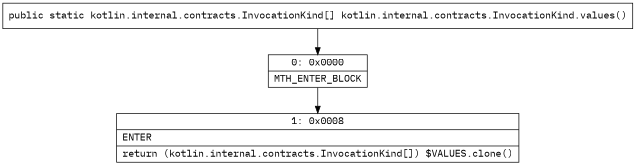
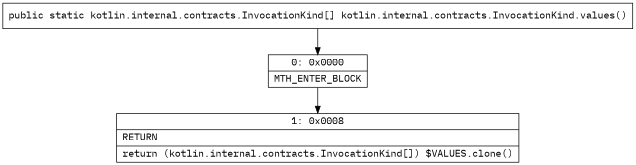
node "1: 0x0008": text "ENTER" -> "RETURN"
